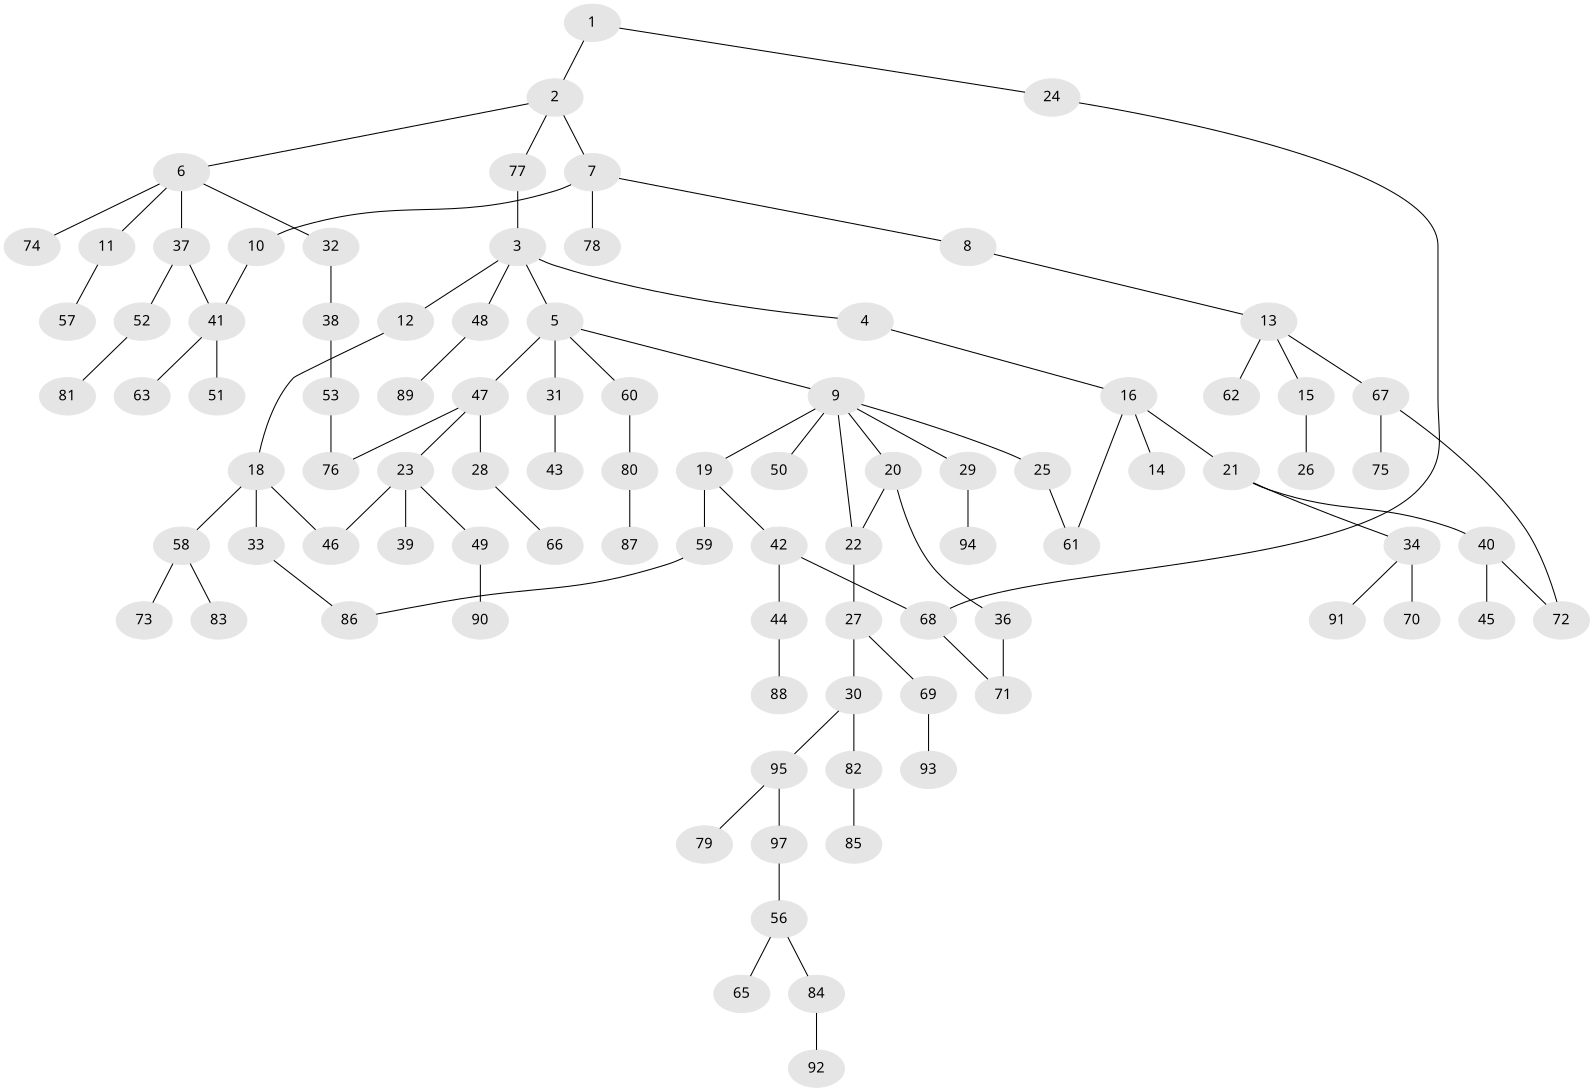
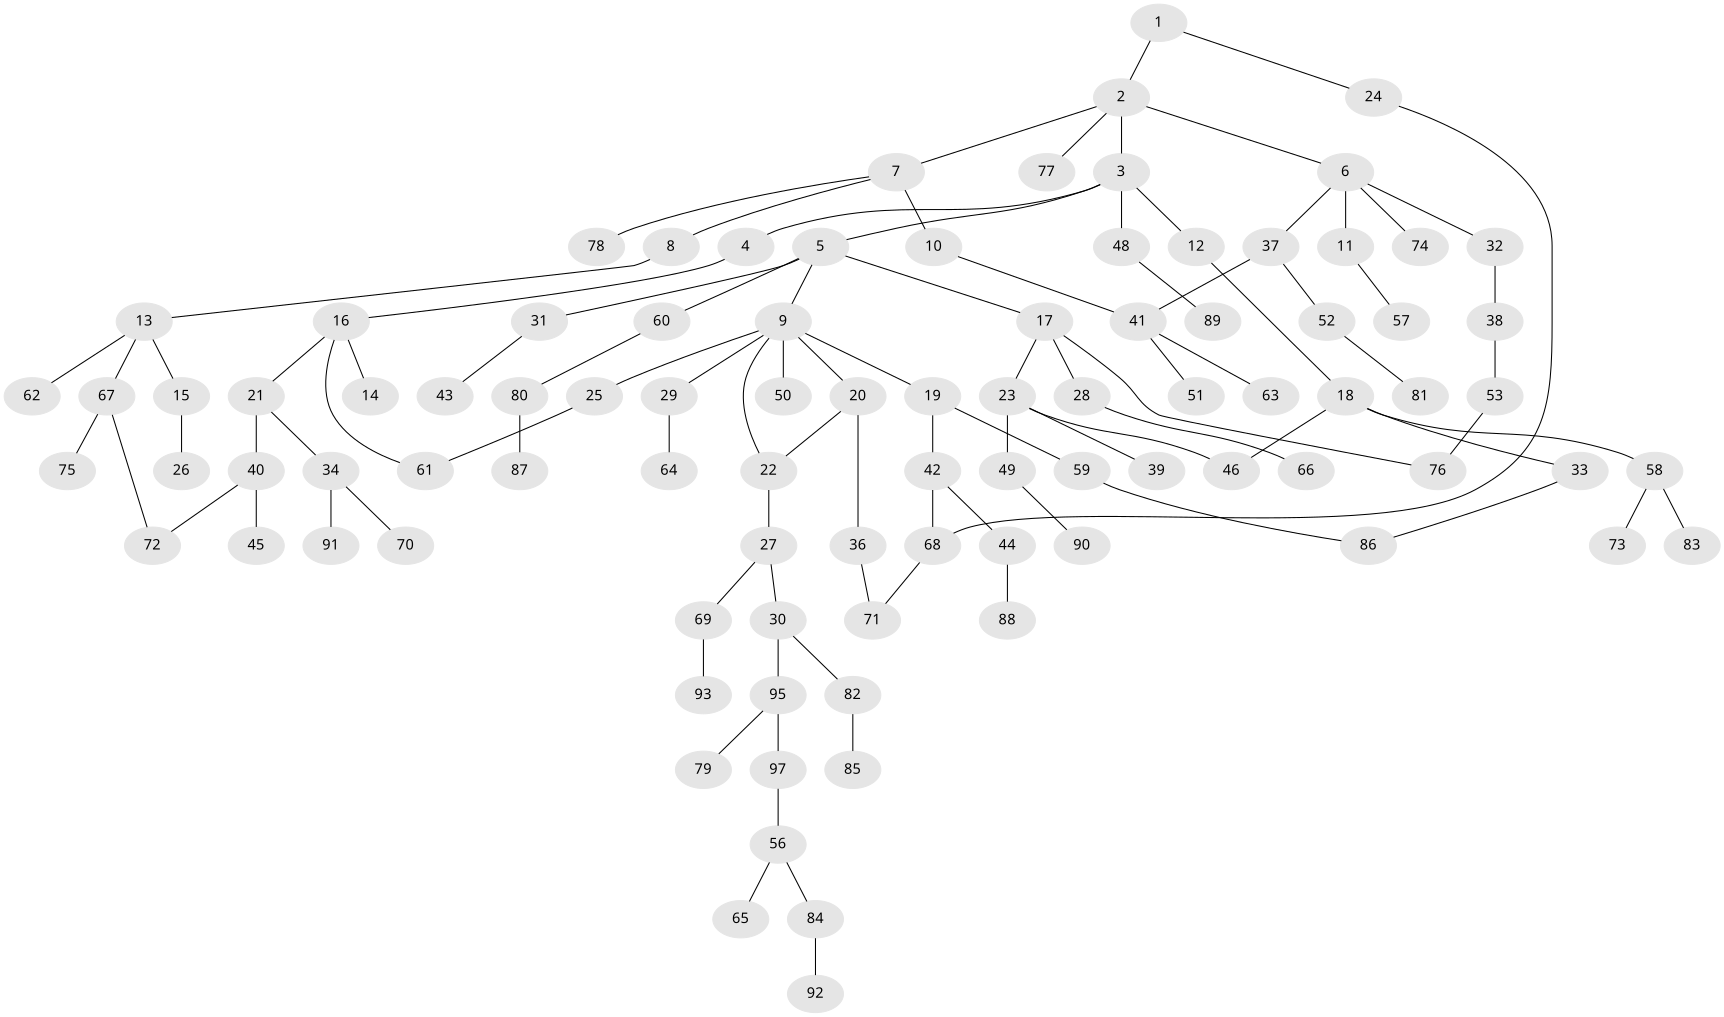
edge "77" -- "3": now "2" -- "3"
node "47": label "47" -> "17"
node "94": label "94" -> "64"
